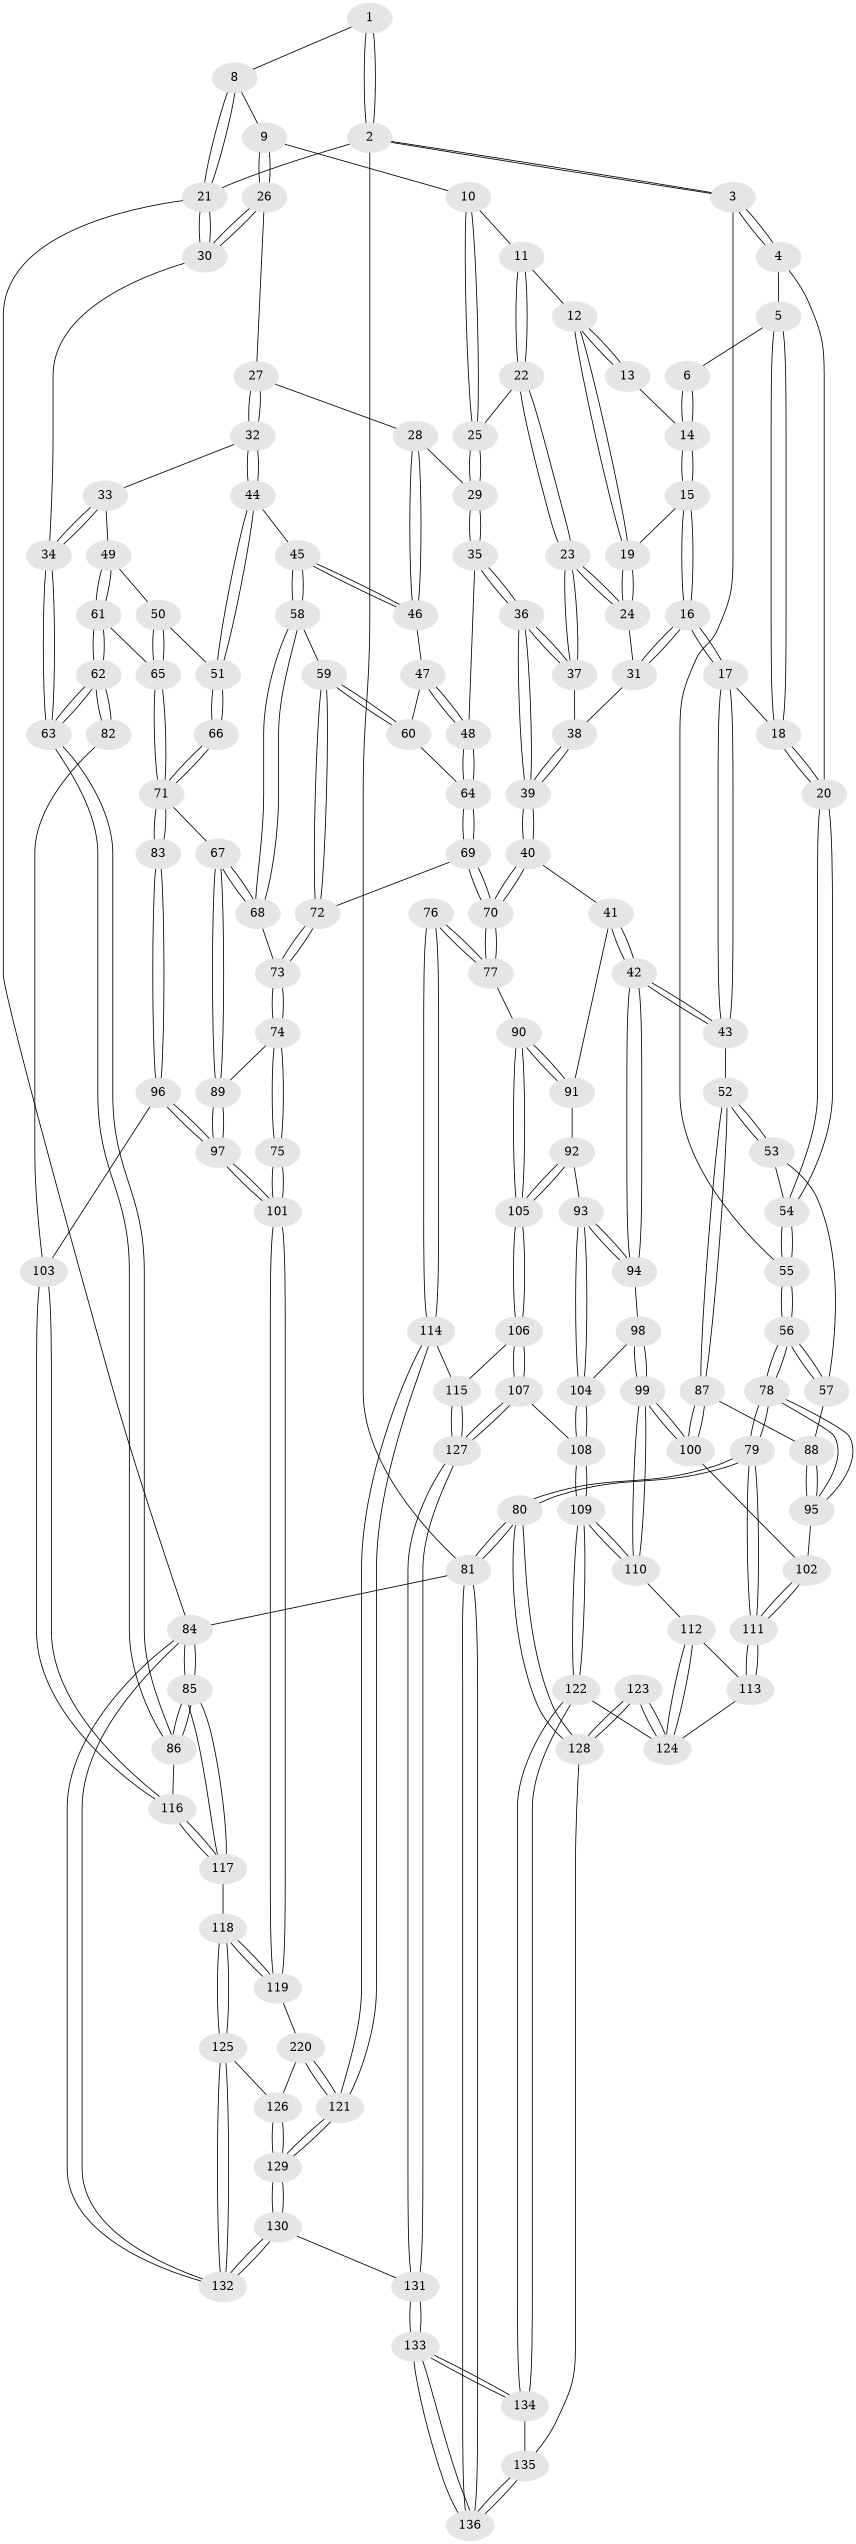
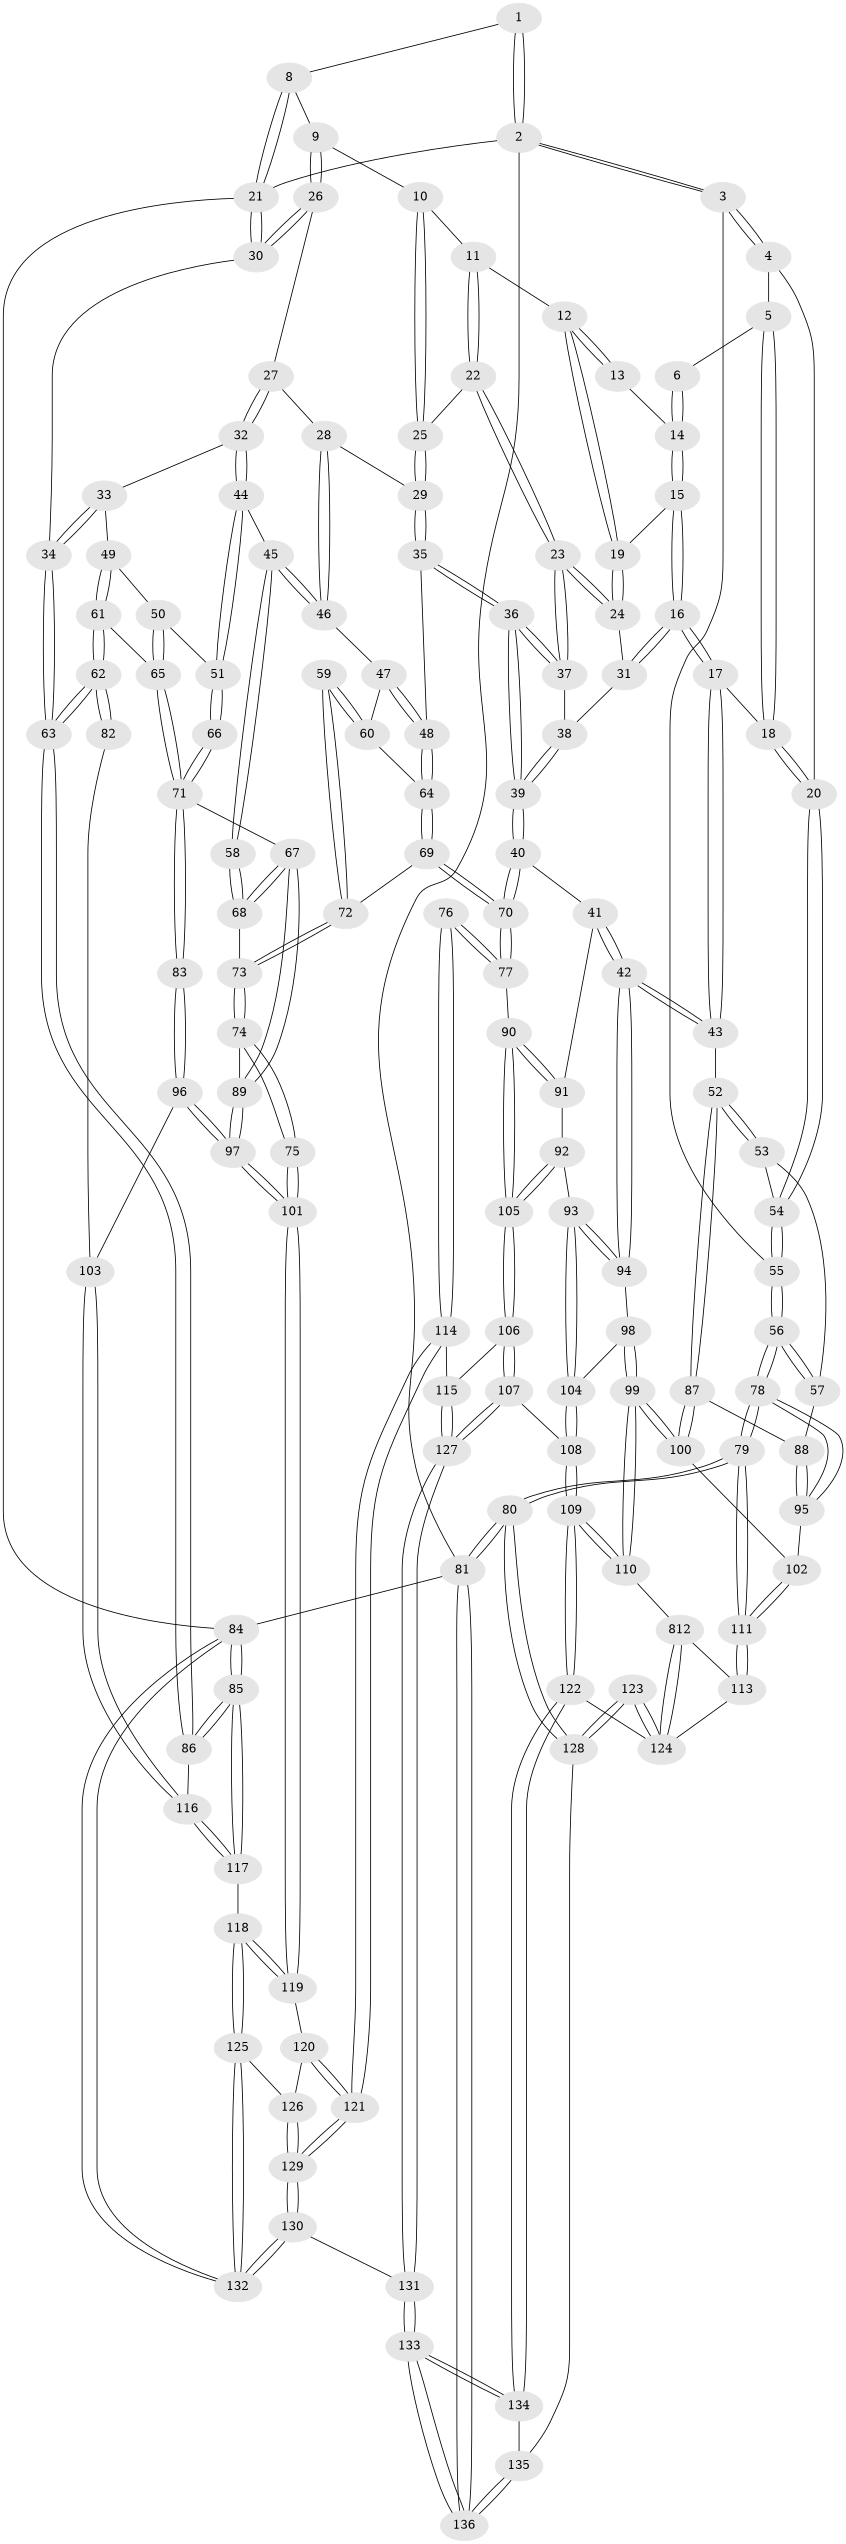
edge "58" -- "59": removed
node "112": label "112" -> "812"
node "220": label "220" -> "120"
